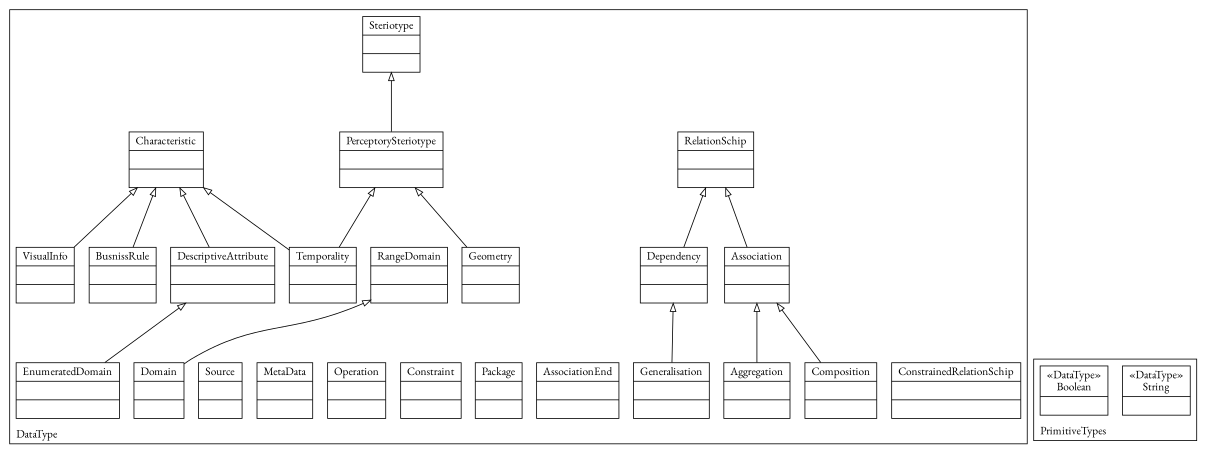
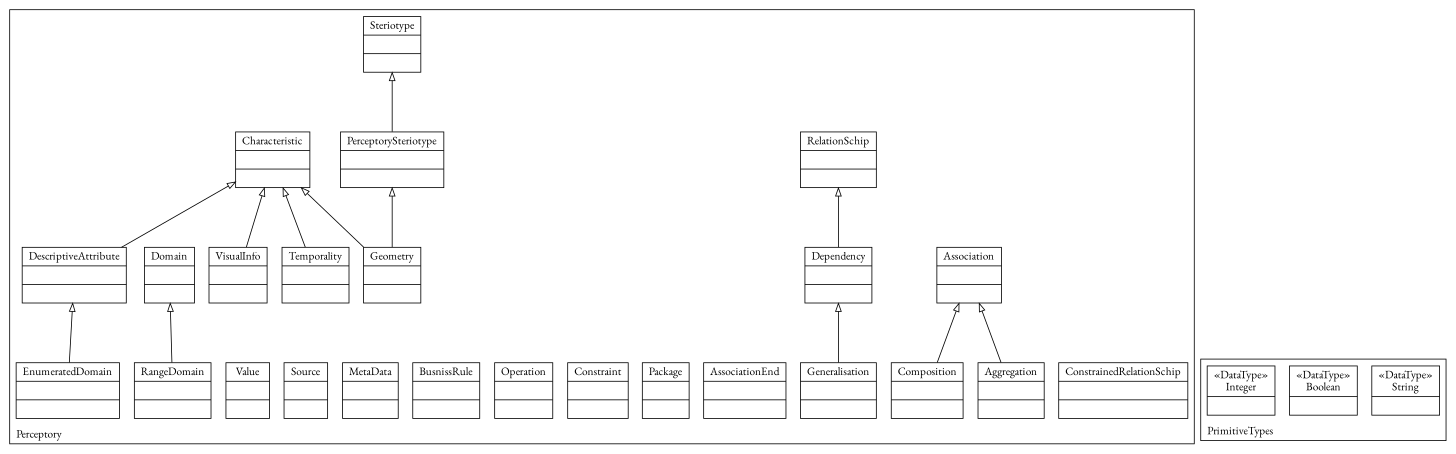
edge "BusnissRule" -> "Characteristic": now "Geometry" -> "Characteristic"
edge "Temporality" -> "PerceptorySteriotype": removed
edge "Association" -> "RelationSchip": removed
edge "Domain" -> "RangeDomain": reversed
node "Value": added
node "Integer": added
cluster "DataType": label "DataType" -> "Perceptory"
